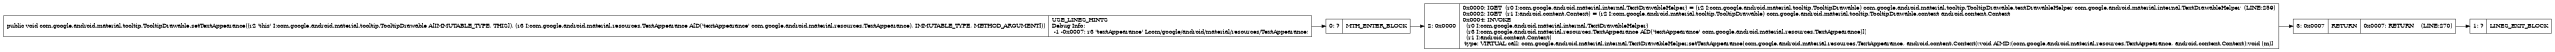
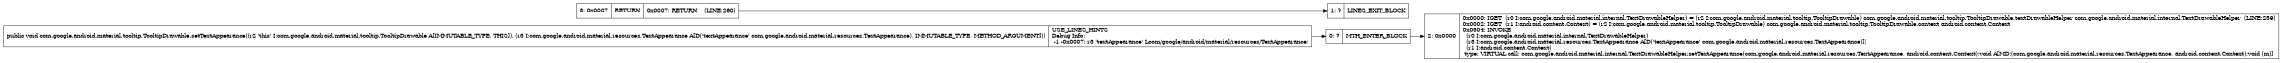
node "2: 0x0000": text "0x0004: INVOKE" -> "0x0504: INVOKE"
edge "2: 0x0000" -> "3: 0x0007": removed
node "3: 0x0007": text "0x0007: RETURN    (LINE:270)" -> "0x0007: RETURN    (LINE:260)"
